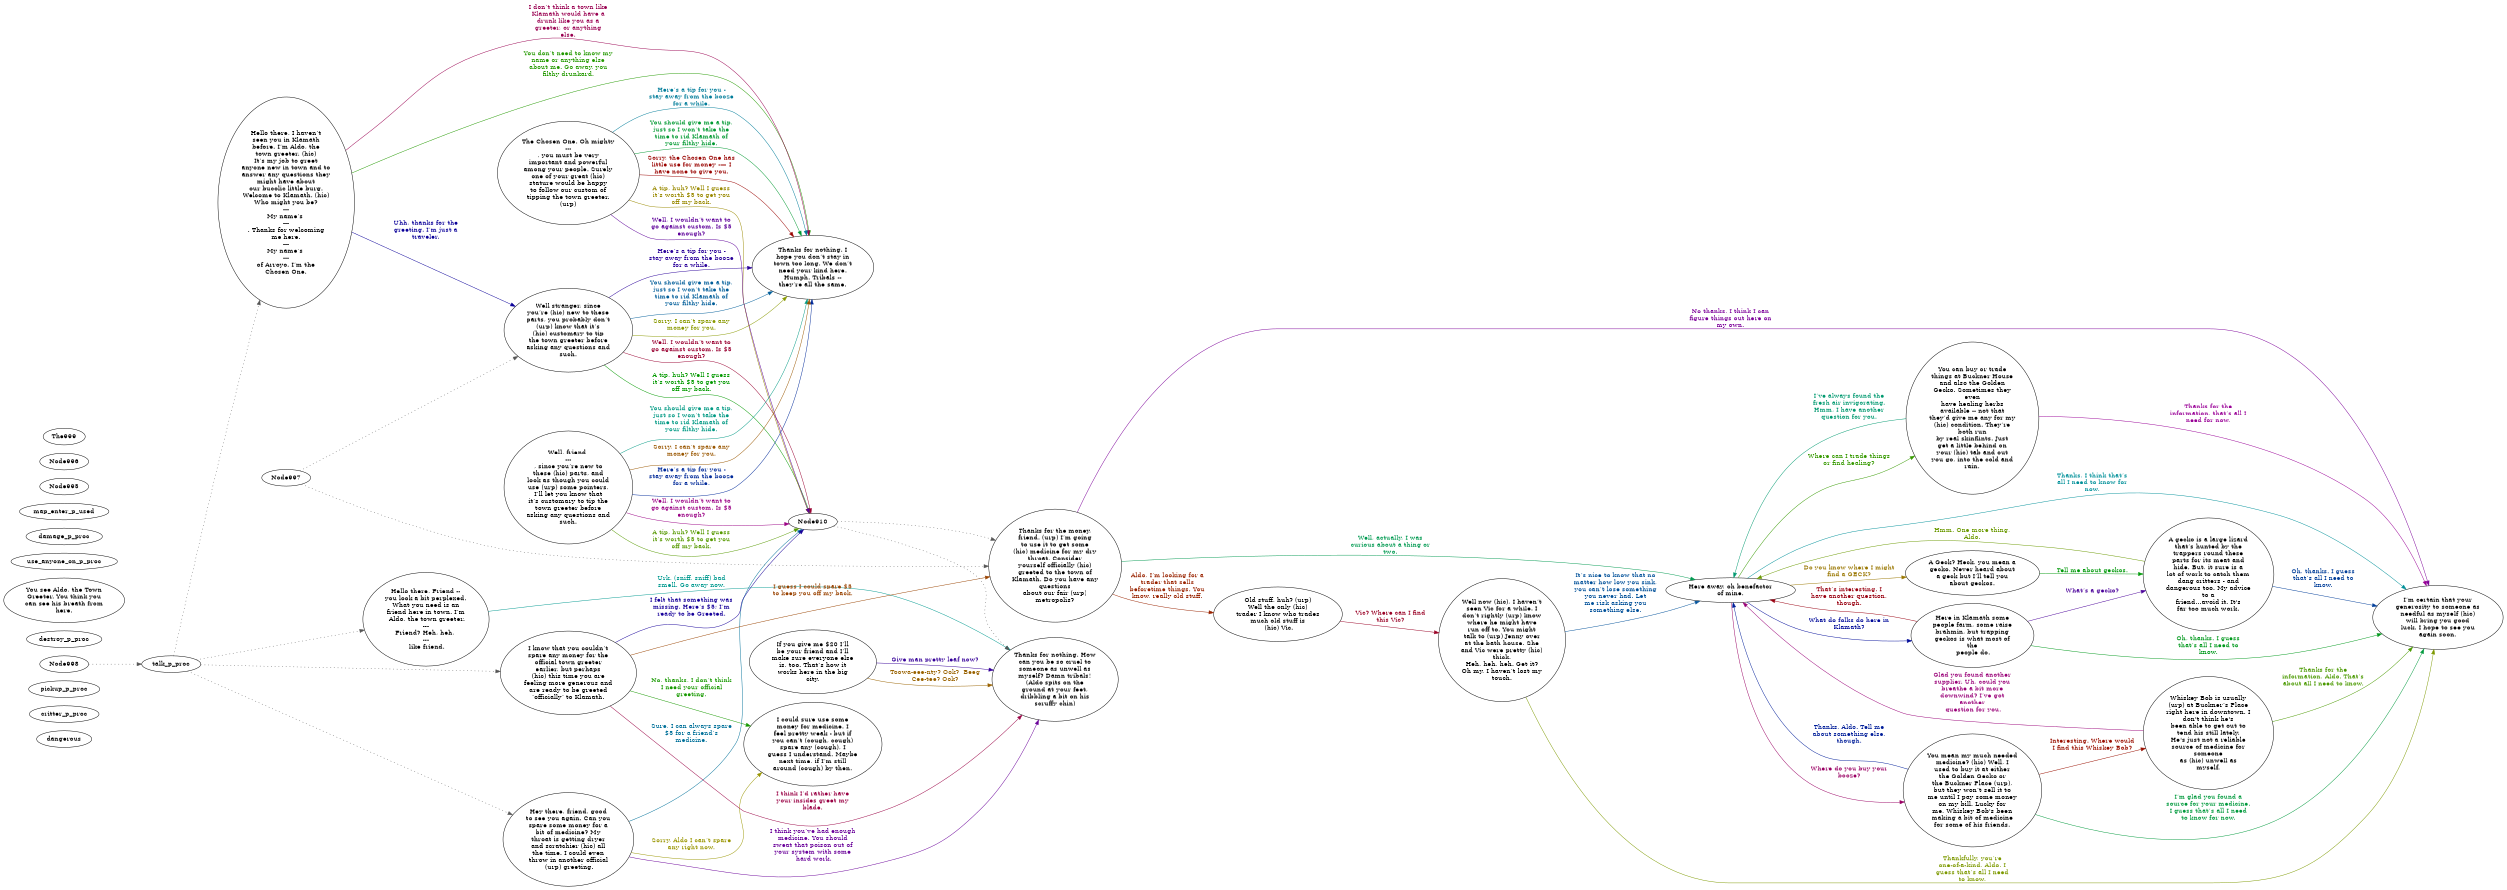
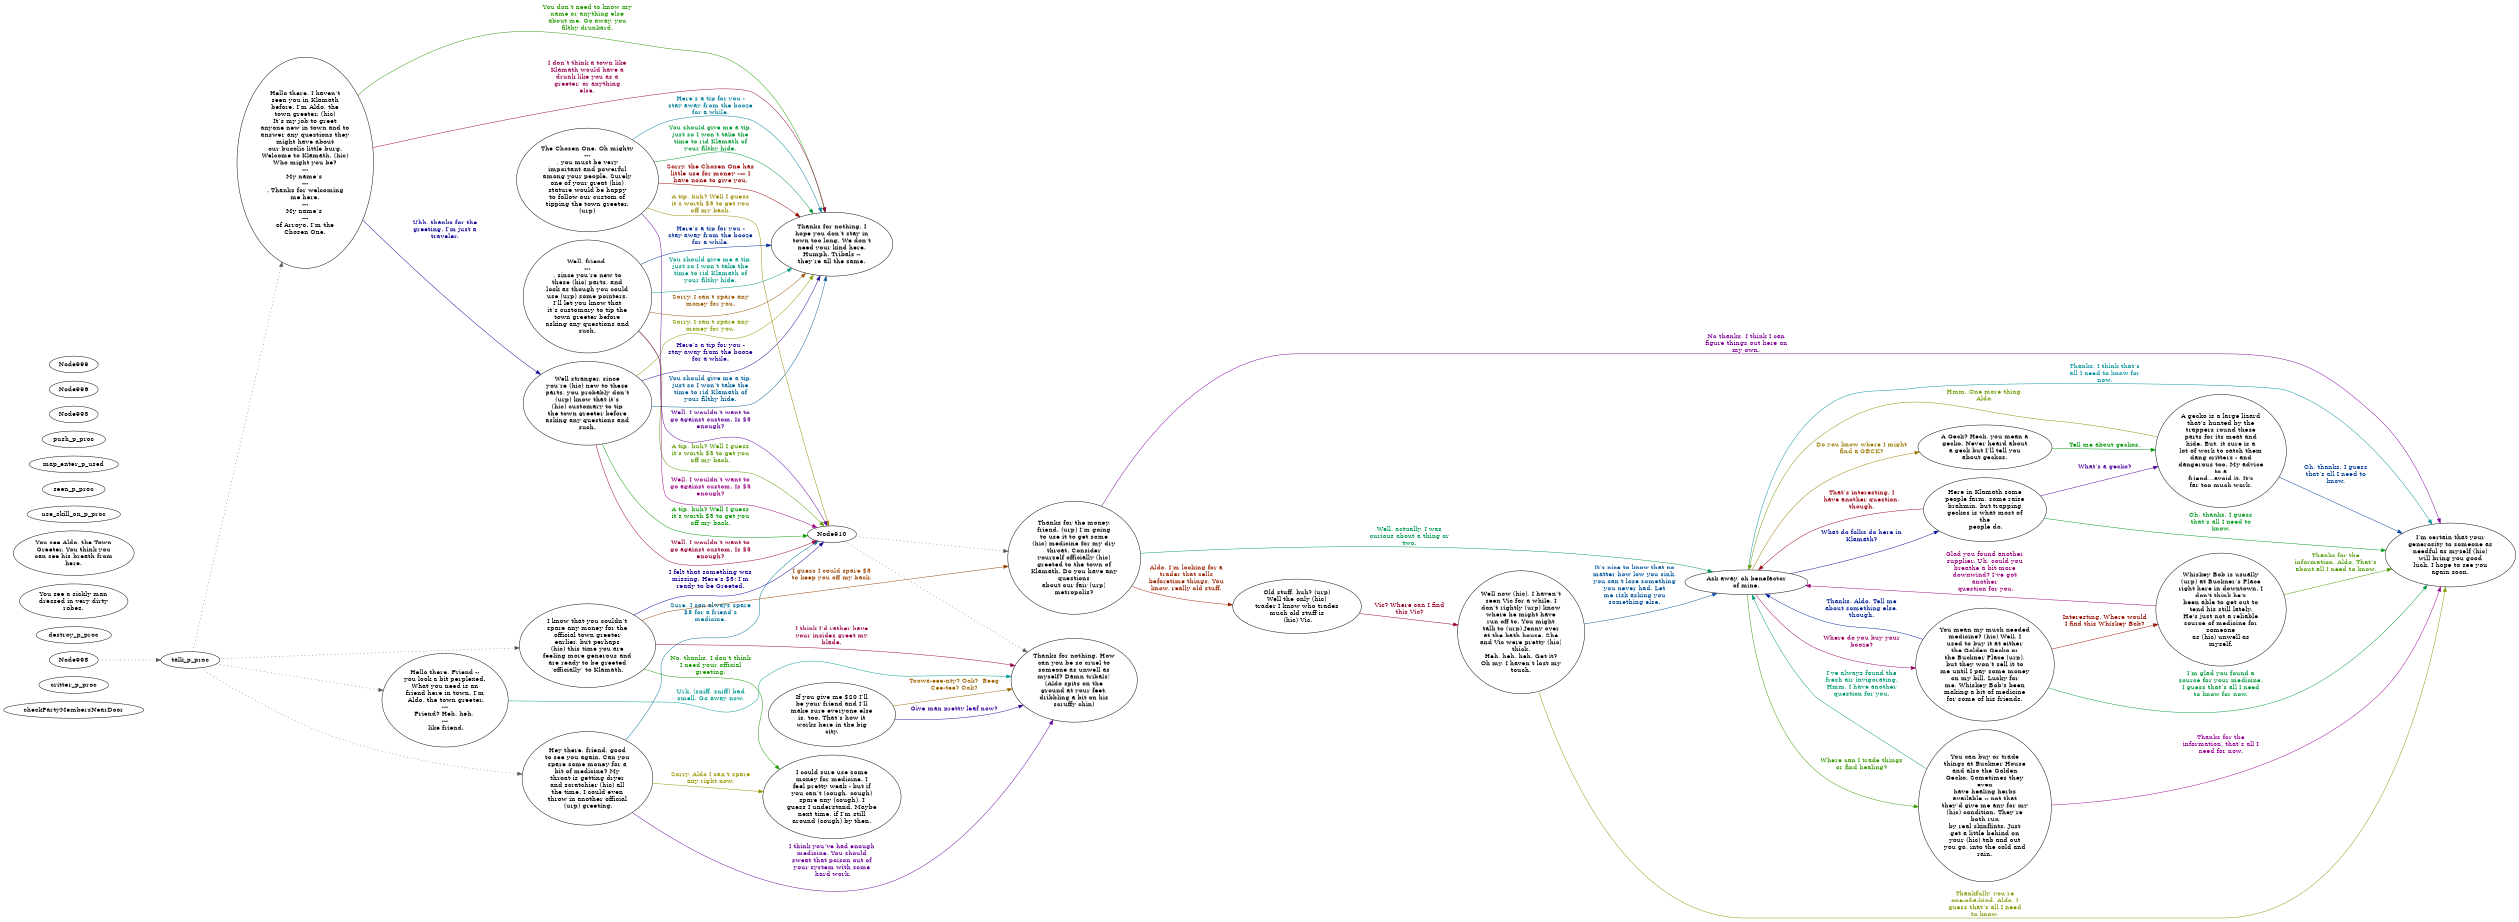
node "The999": label "The999" -> "Node999"
node "push_p_proc": added
node "Node997": removed
node "damage_p_proc": label "damage_p_proc" -> "seen_p_proc"
node "use_anyone_on_p_proc": label "use_anyone_on_p_proc" -> "use_skill_on_p_proc"
node "Here away, oh benefactor of mine.": label "Here away, oh benefactor of mine." -> "Ask away, oh benefactor of mine."
node "You see a sickly man dressed in very dirty robes.": added
node "pickup_p_proc": removed
node "dangerous": label "dangerous" -> "checkPartyMembersNearDoor"
